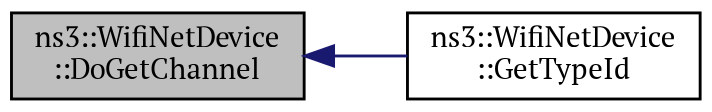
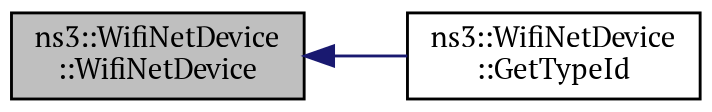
node "ns3::WifiNetDevice ::DoGetChannel": label "ns3::WifiNetDevice ::DoGetChannel" -> "ns3::WifiNetDevice ::WifiNetDevice"
